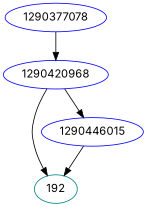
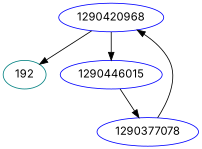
edge "1290446015" -> "192": now "1290446015" -> "1290377078"
